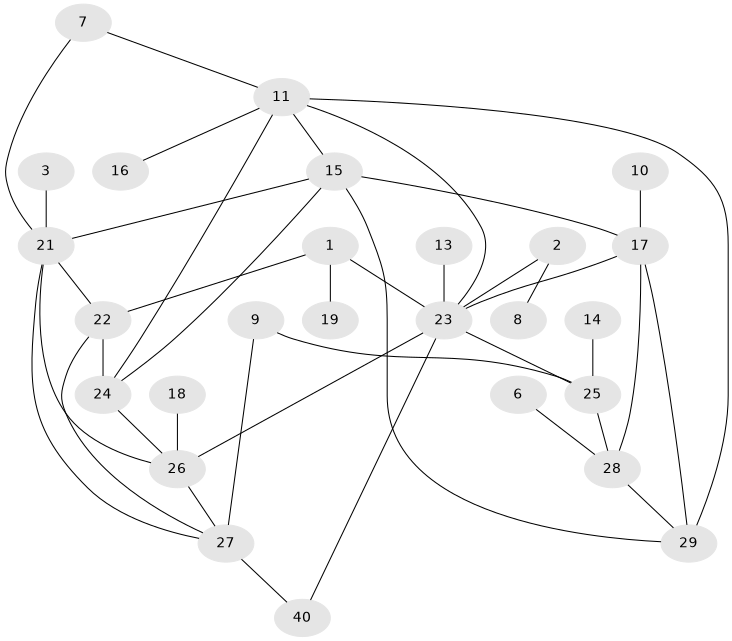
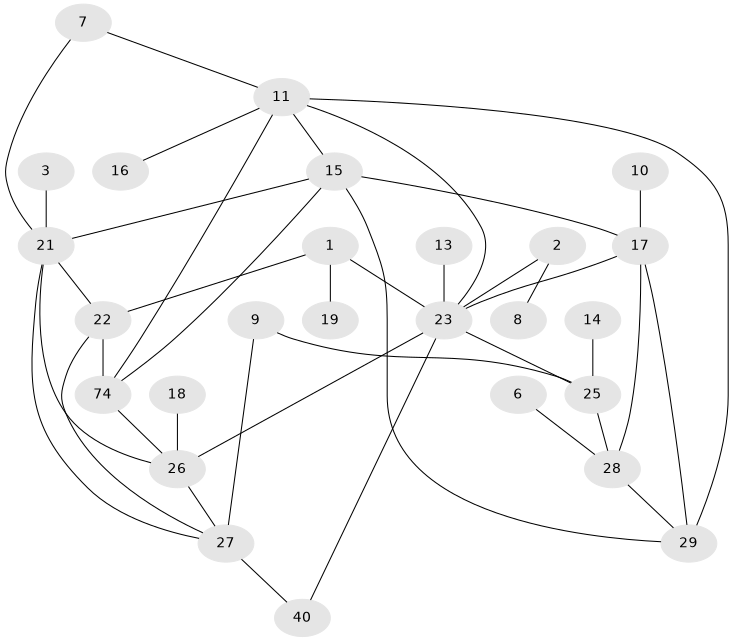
node "24": label "24" -> "74"
